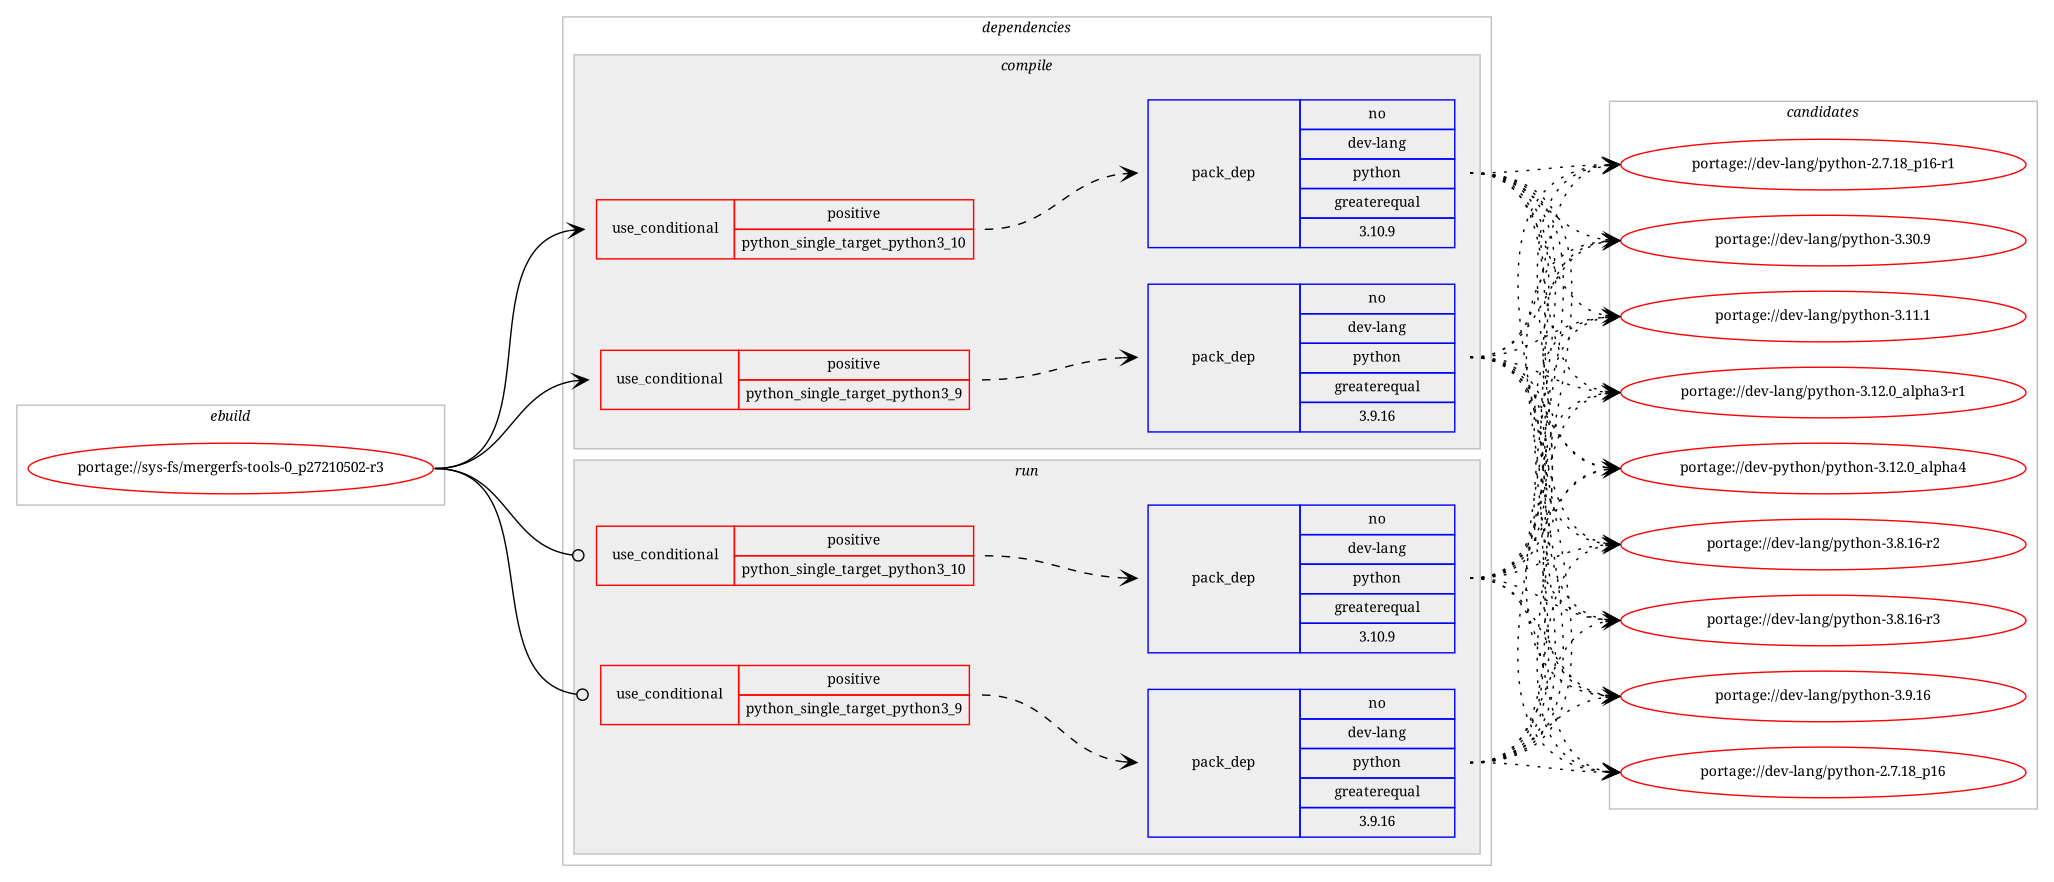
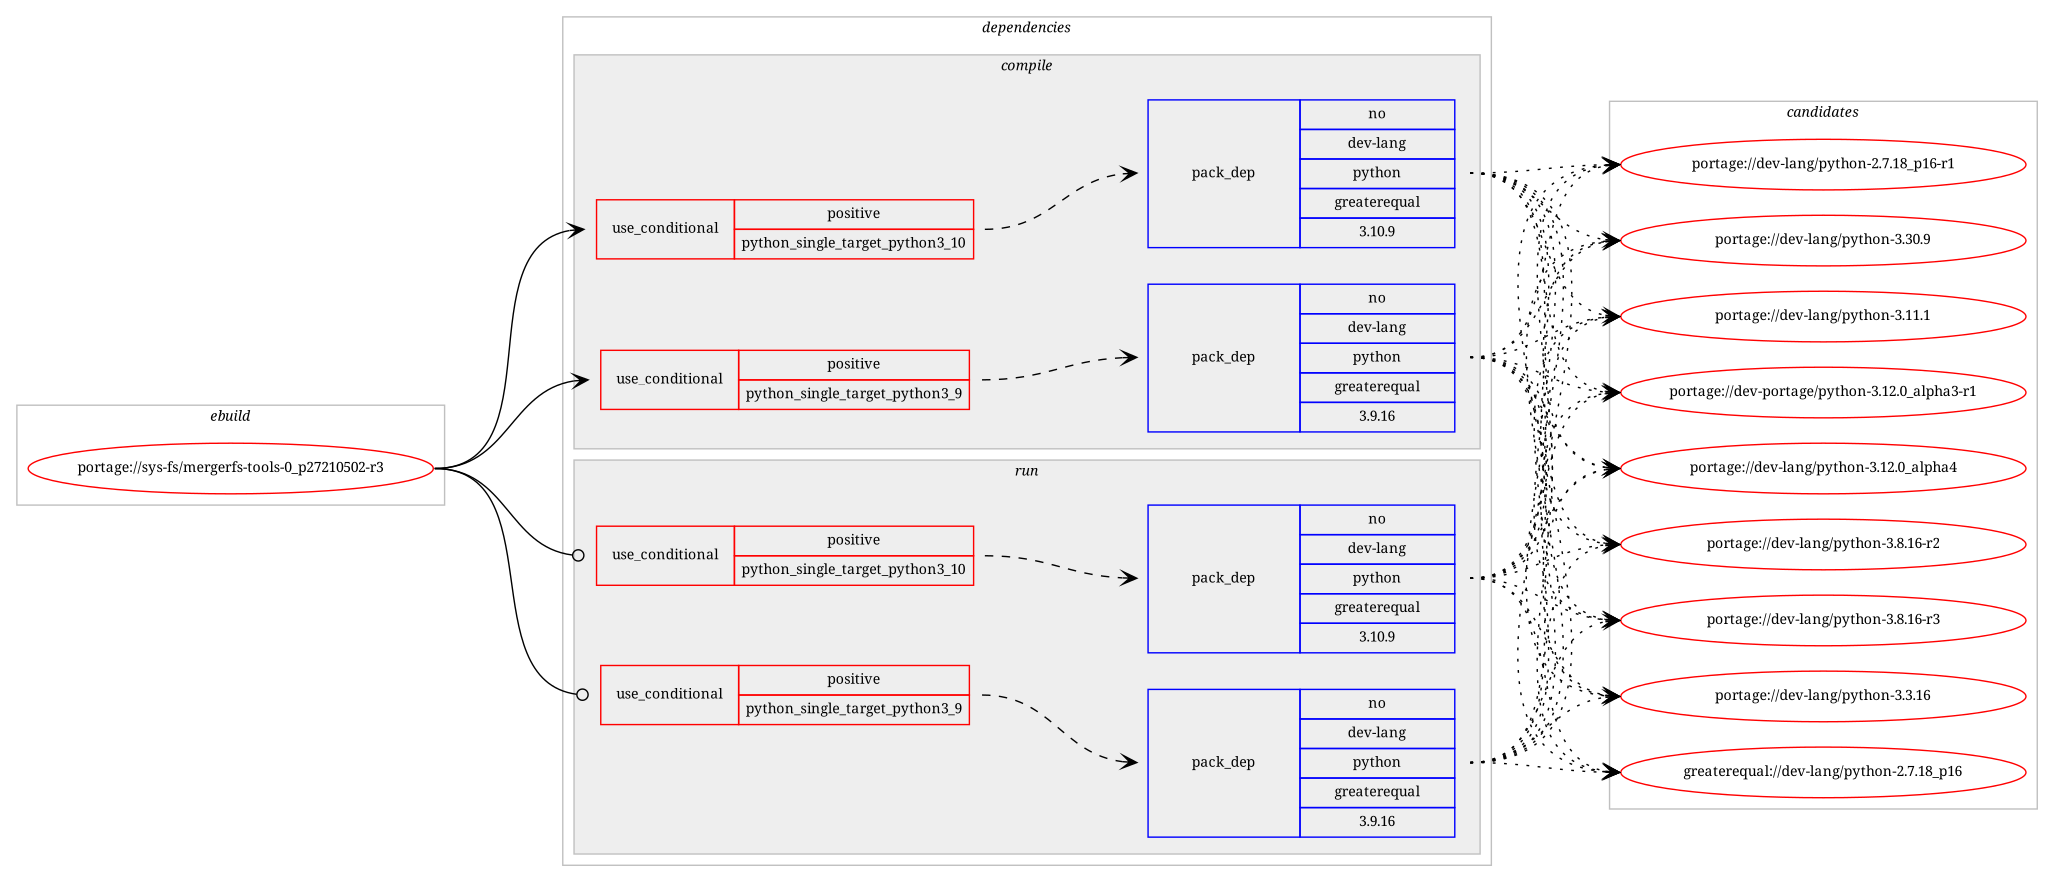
node "portage://dev-lang/python-3.12.0_alpha3-r1": label "portage://dev-lang/python-3.12.0_alpha3-r1" -> "portage://dev-portage/python-3.12.0_alpha3-r1"
node "portage://dev-python/python-3.12.0_alpha4": label "portage://dev-python/python-3.12.0_alpha4" -> "portage://dev-lang/python-3.12.0_alpha4"
node "portage://dev-lang/python-3.9.16": label "portage://dev-lang/python-3.9.16" -> "portage://dev-lang/python-3.3.16"
node "portage://dev-lang/python-2.7.18_p16": label "portage://dev-lang/python-2.7.18_p16" -> "greaterequal://dev-lang/python-2.7.18_p16"
